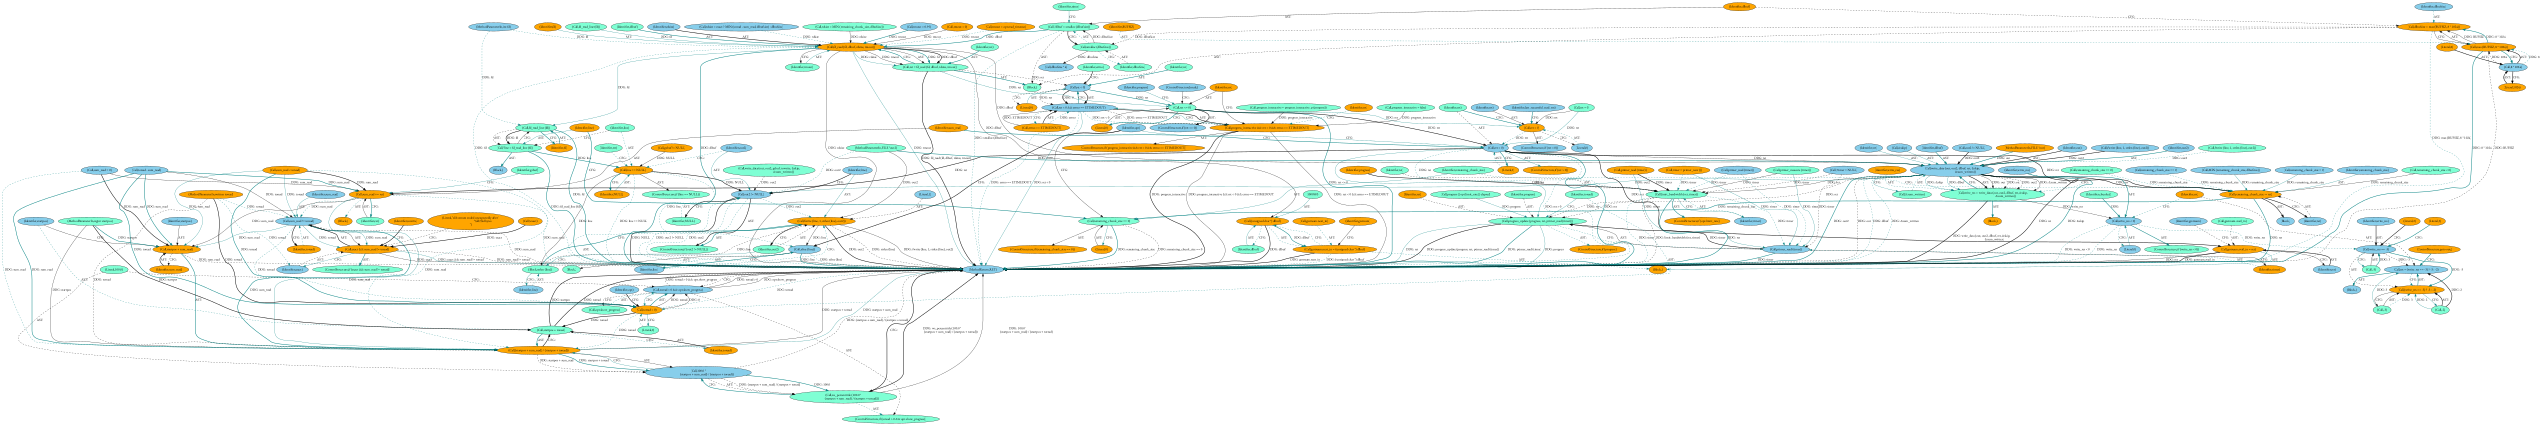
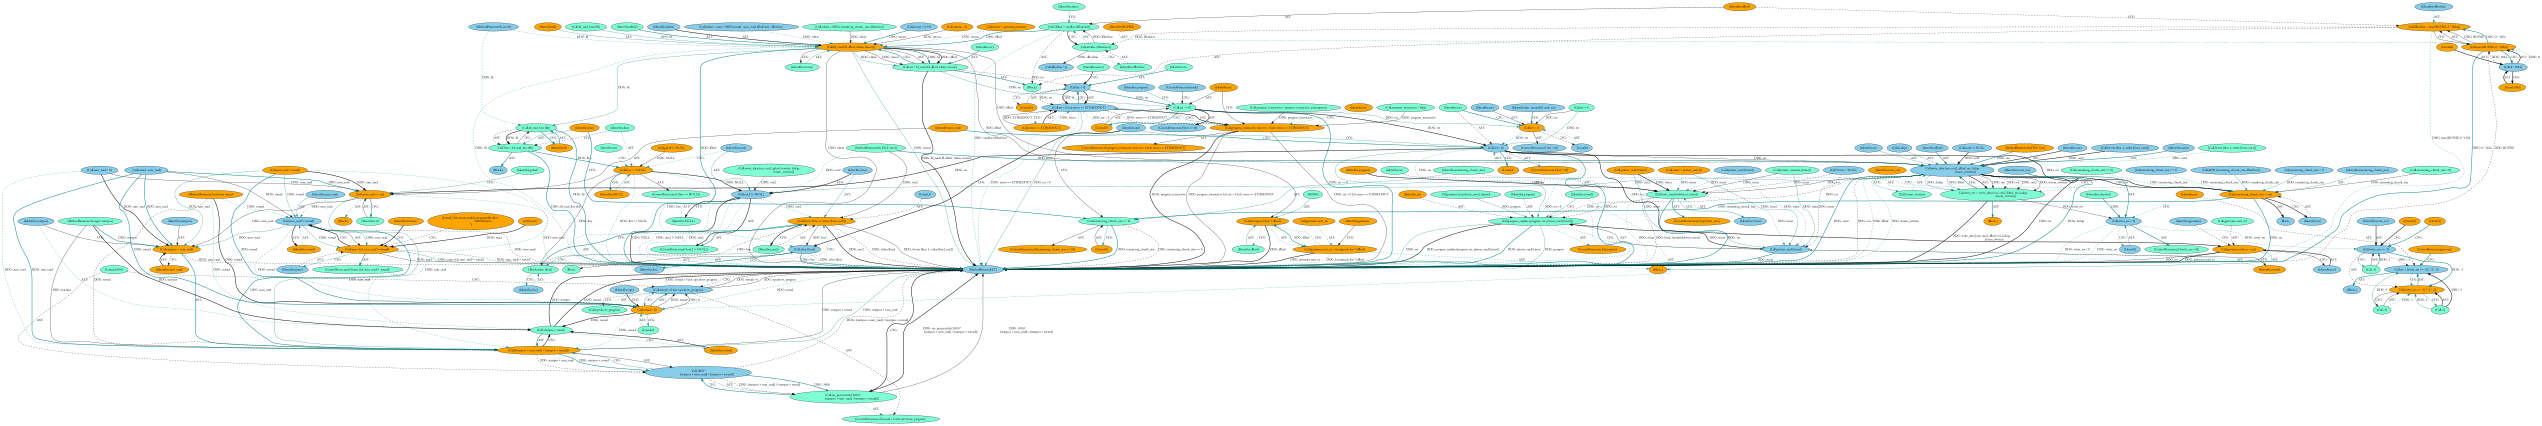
edge "(MethodParameterIn,written toread)" -> "(Identifier,exact)": now "(MethodParameterIn,written toread)" -> "(Call,startpos + toread)"
edge "(Call,exact && sum_read != toread)" -> "(Call,sum_read != toread)": label "AST: " -> "CFG: "
